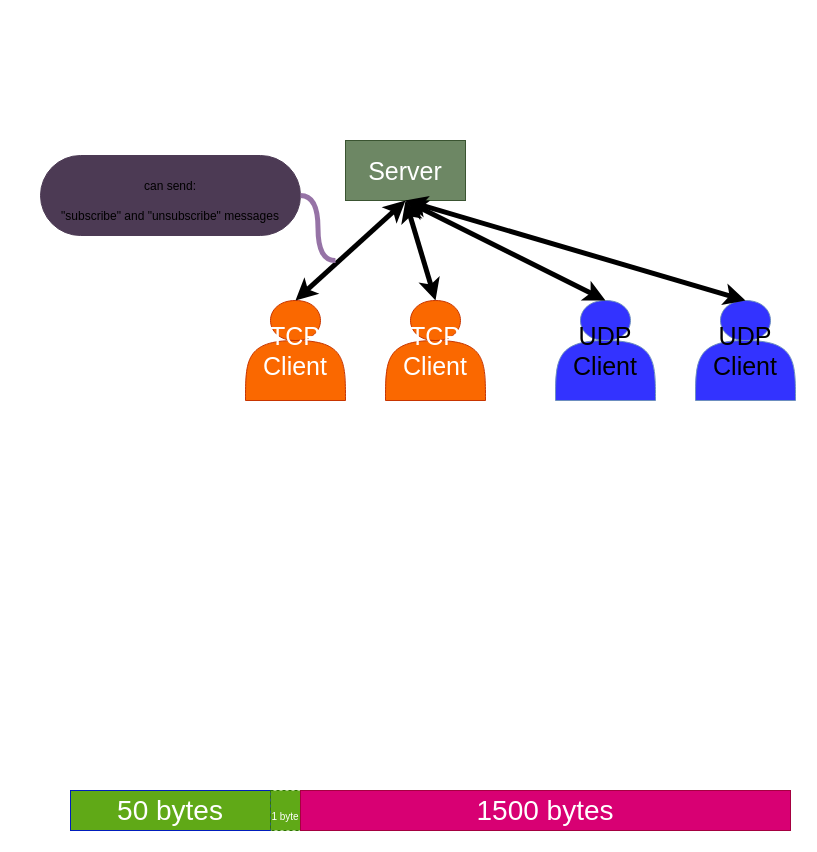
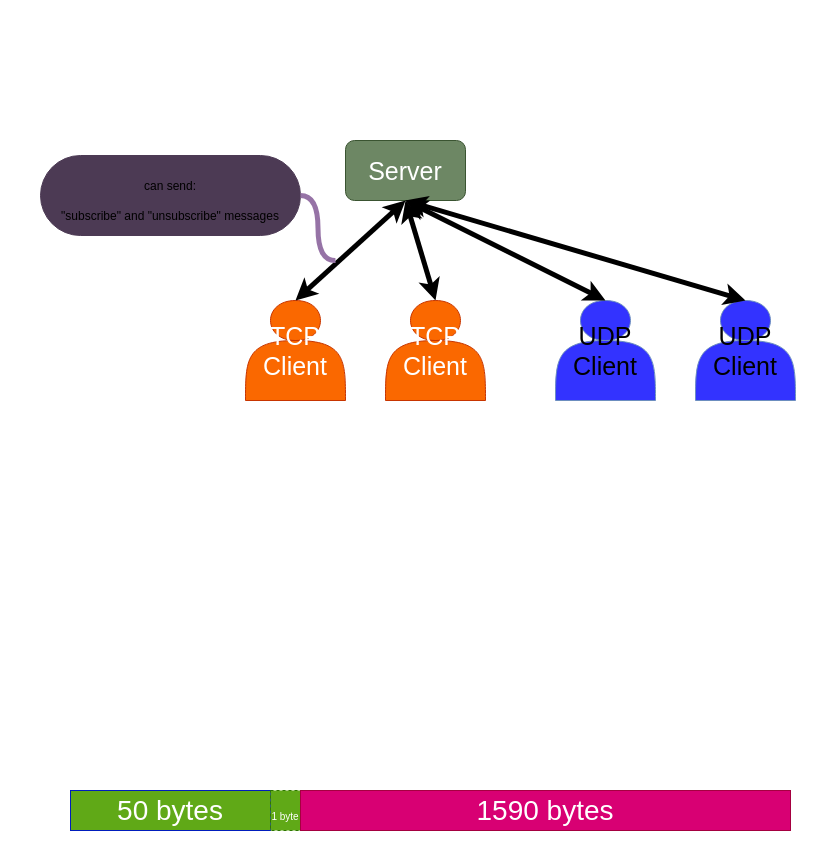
node "Connection structure": added
node "Server": shape rectangle -> rounded rectangle
node "1500 bytes": label "1500 bytes" -> "1590 bytes"
